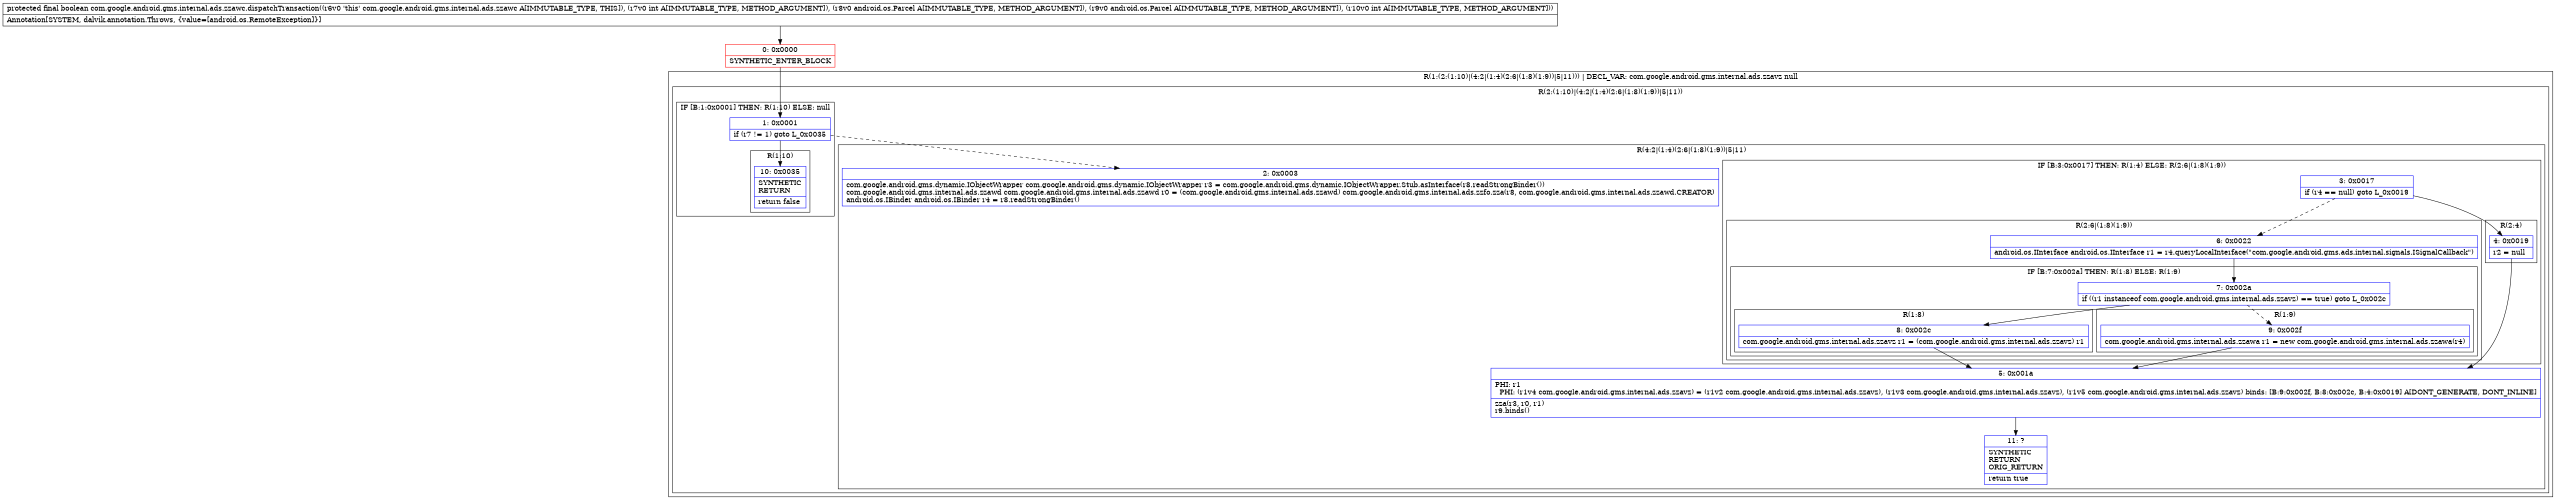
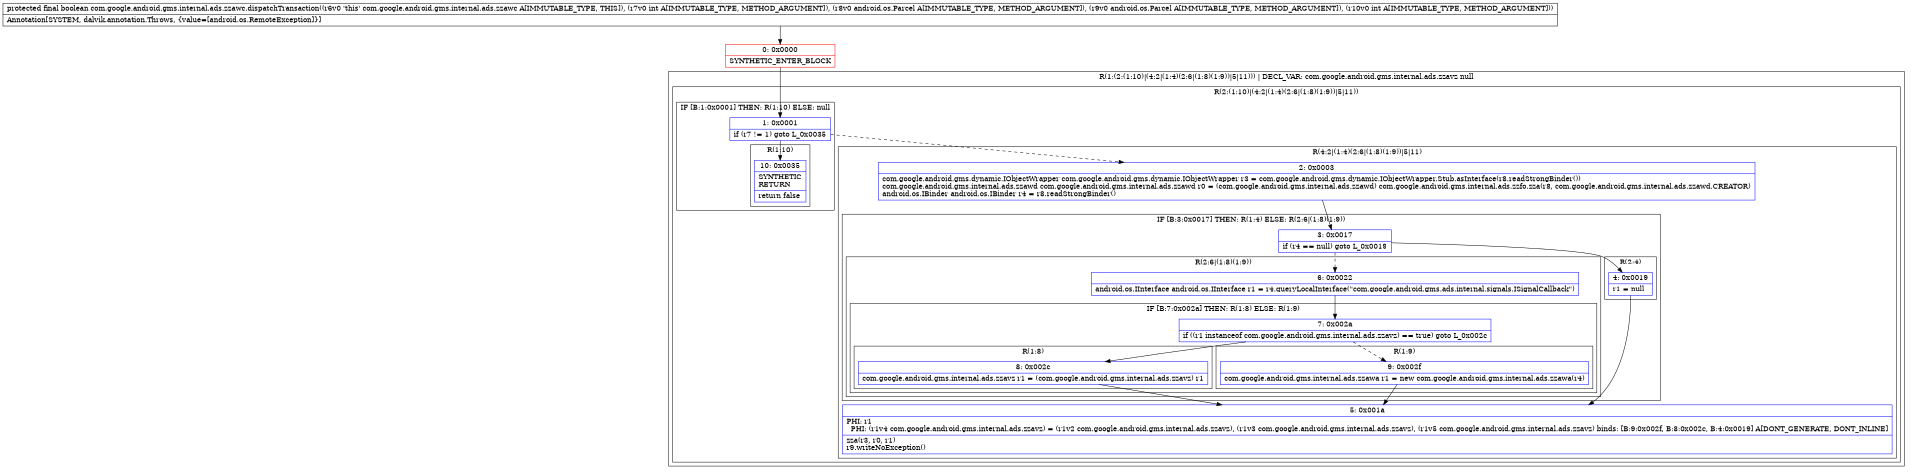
edge "2: 0x0003" -> "3: 0x0017": added
node "4: 0x0019": text "r2 = null" -> "r1 = null"
node "5: 0x001a": text "r9.binds()" -> "r9.writeNoException()"
node "11: ?": removed
